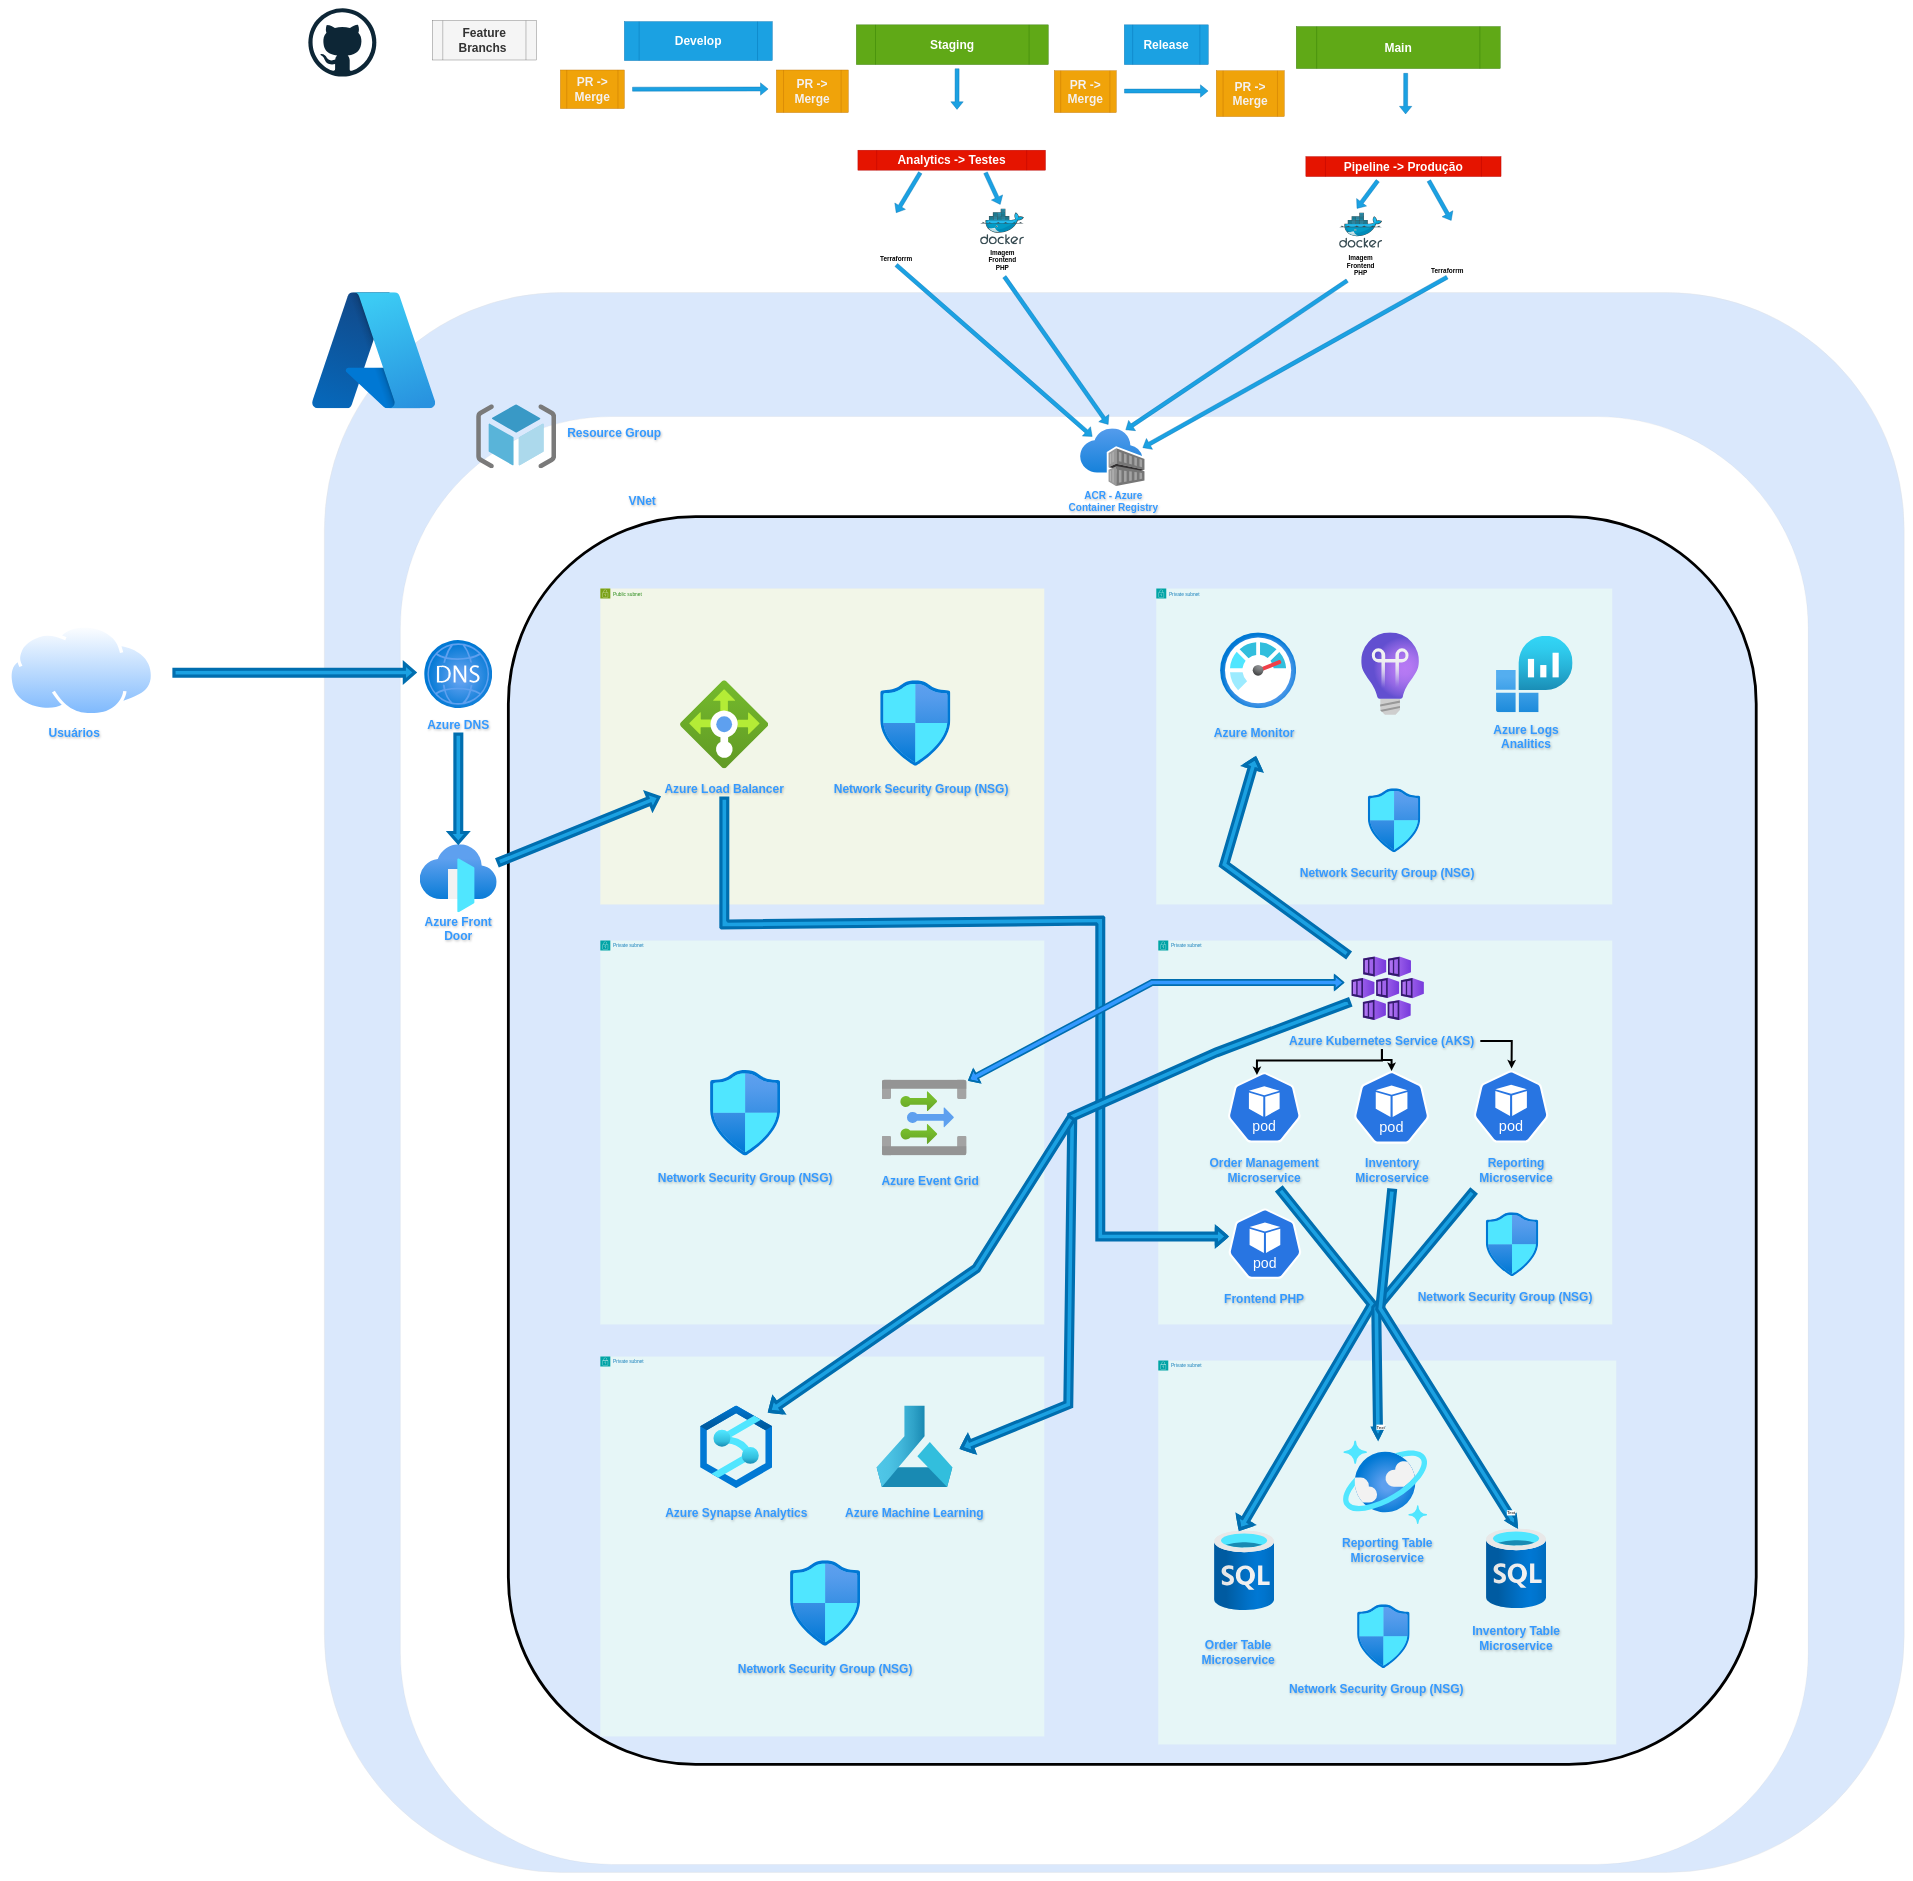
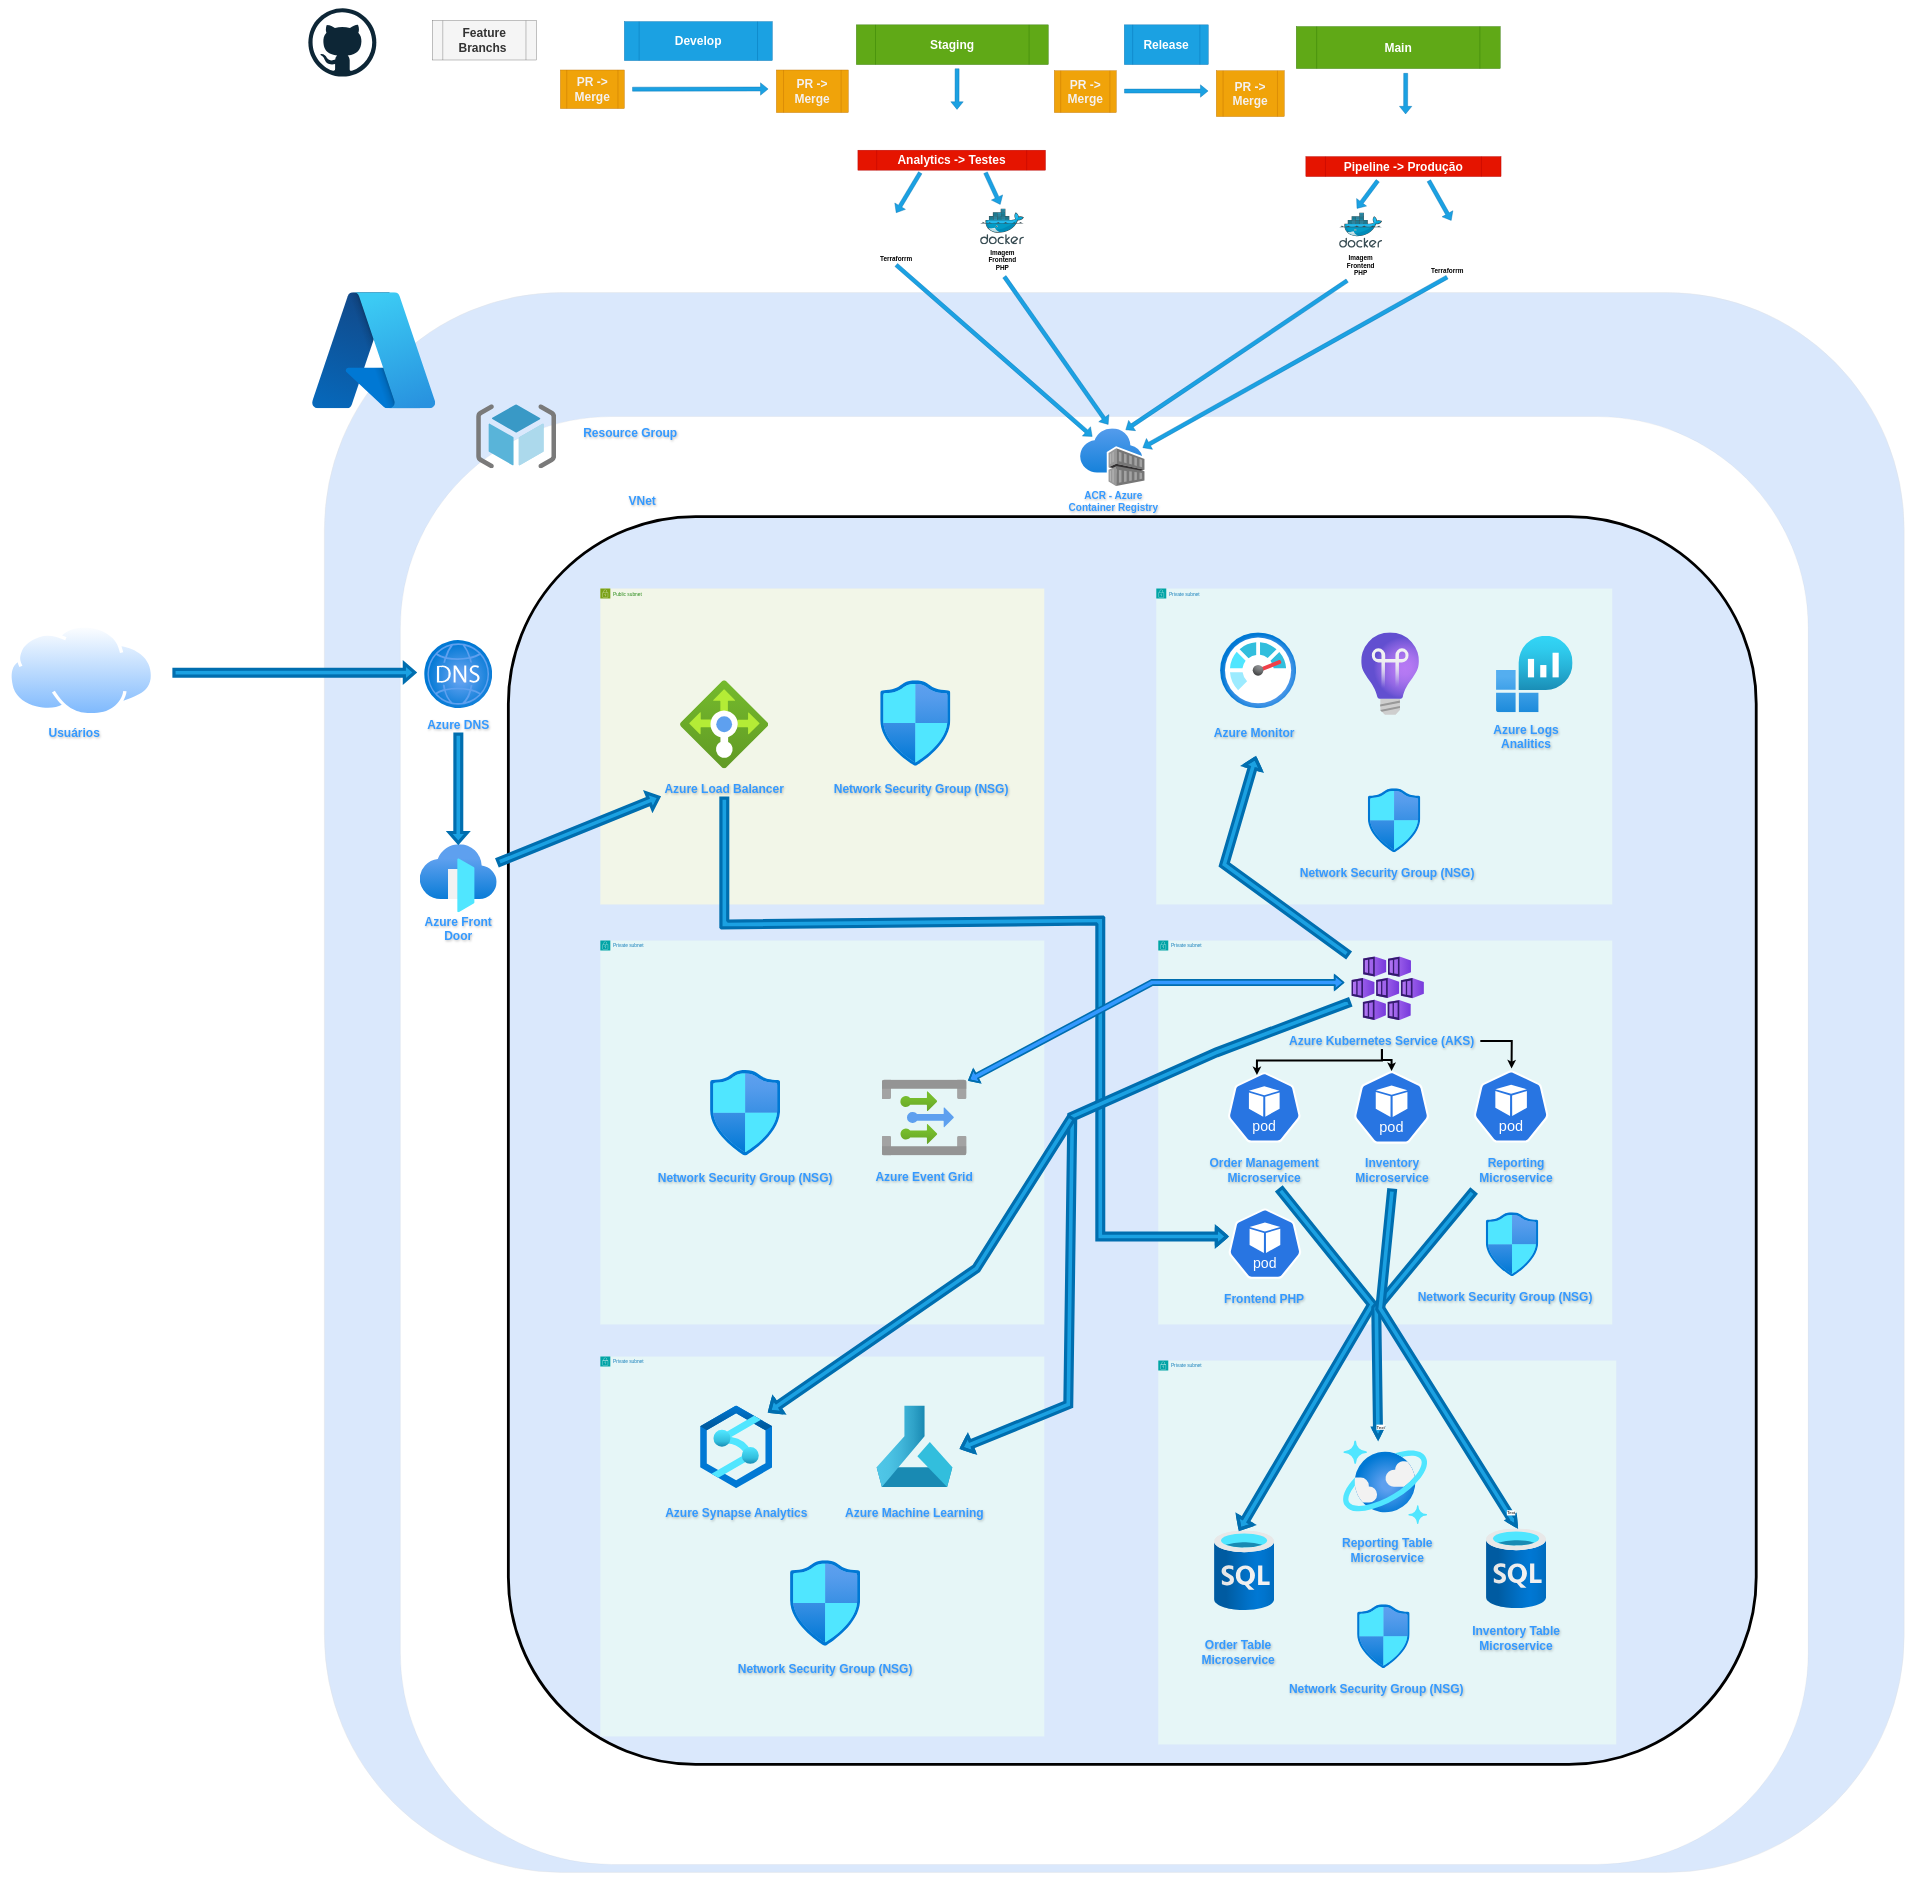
node "Resource Group": moved (614, 433) -> (630, 433)
node "Azure Event Grid": moved (930, 1181) -> (924, 1177)
